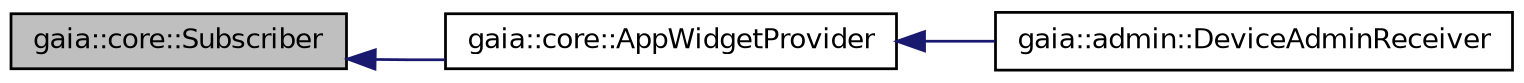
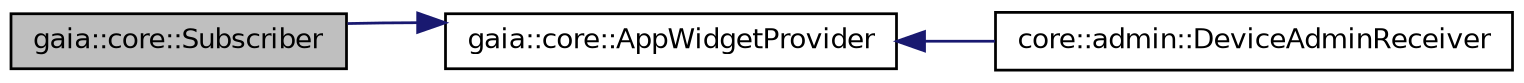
node "gaia::admin::DeviceAdminReceiver": label "gaia::admin::DeviceAdminReceiver" -> "core::admin::DeviceAdminReceiver"
edge "gaia::core::AppWidgetProvider" -> "gaia::core::Subscriber": reversed
